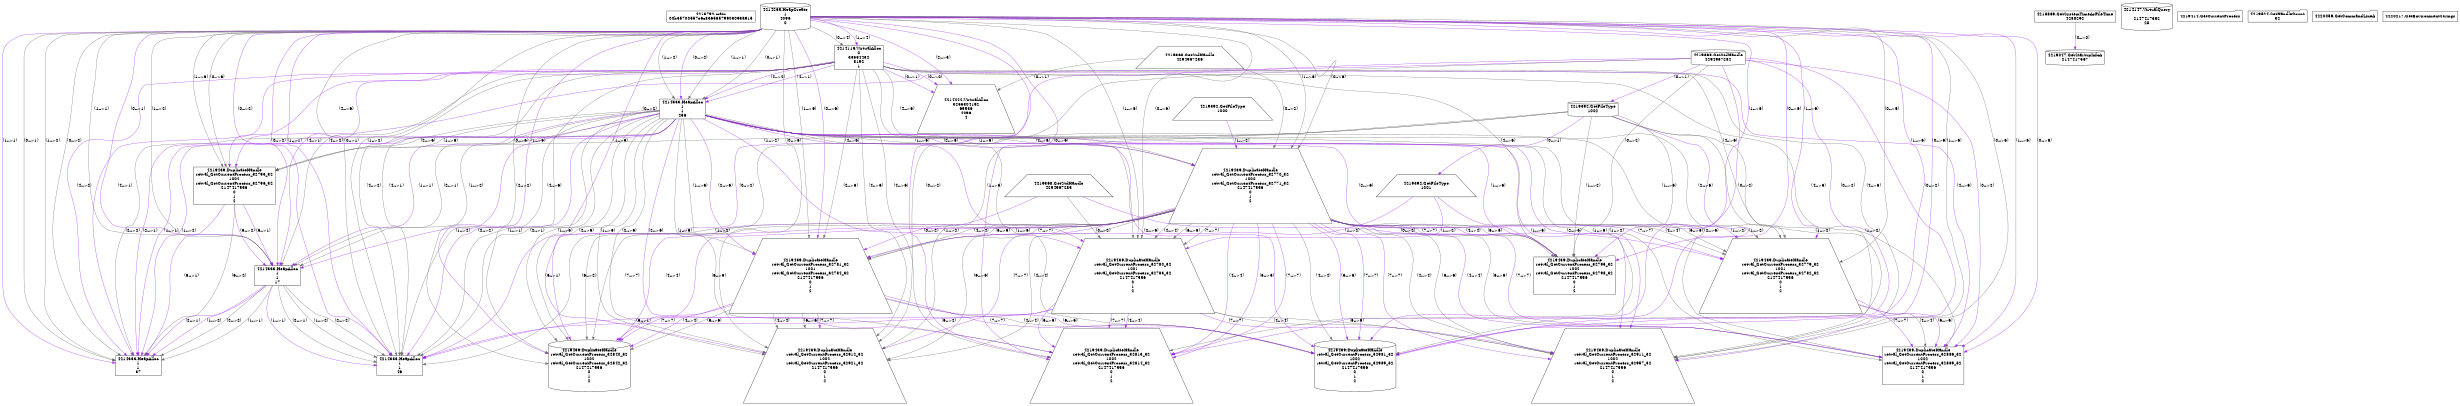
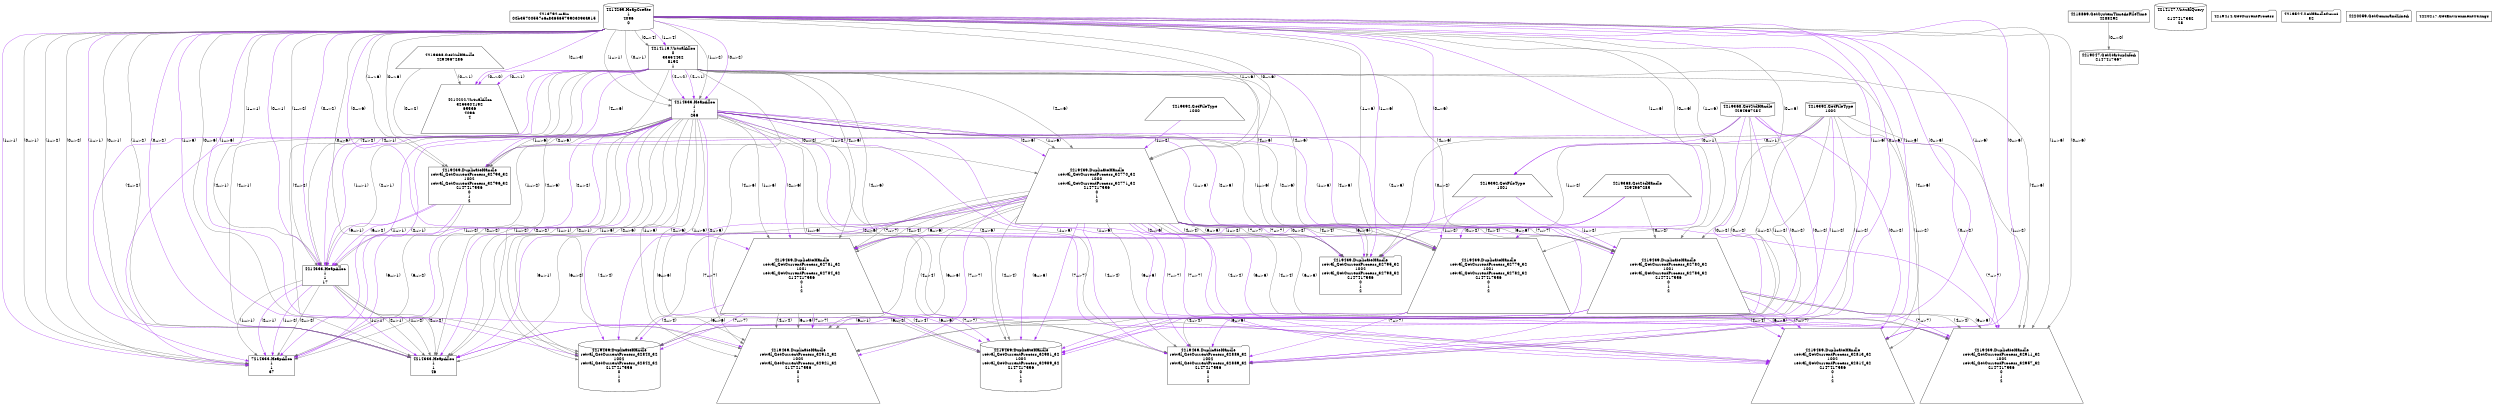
node "4218869.GetSystemTimeAsFileTime 4288292": shape box -> folder
edge "4218869.GetSystemTimeAsFileTime 4288292" -> "4219047.GetStartupInfoA 2147417567": color purple -> gray40
edge "4219368.GetStdHandle 4294967284" -> "4219392.GetFileType 1002": now "4219368.GetStdHandle 4294967284" -> "4219392.GetFileType 1001"
node "4214333.HeapAlloc 1 1 37": label "4214333.HeapAlloc 1 1 37" -> "7214333.HeapAlloc 1 1 37"
